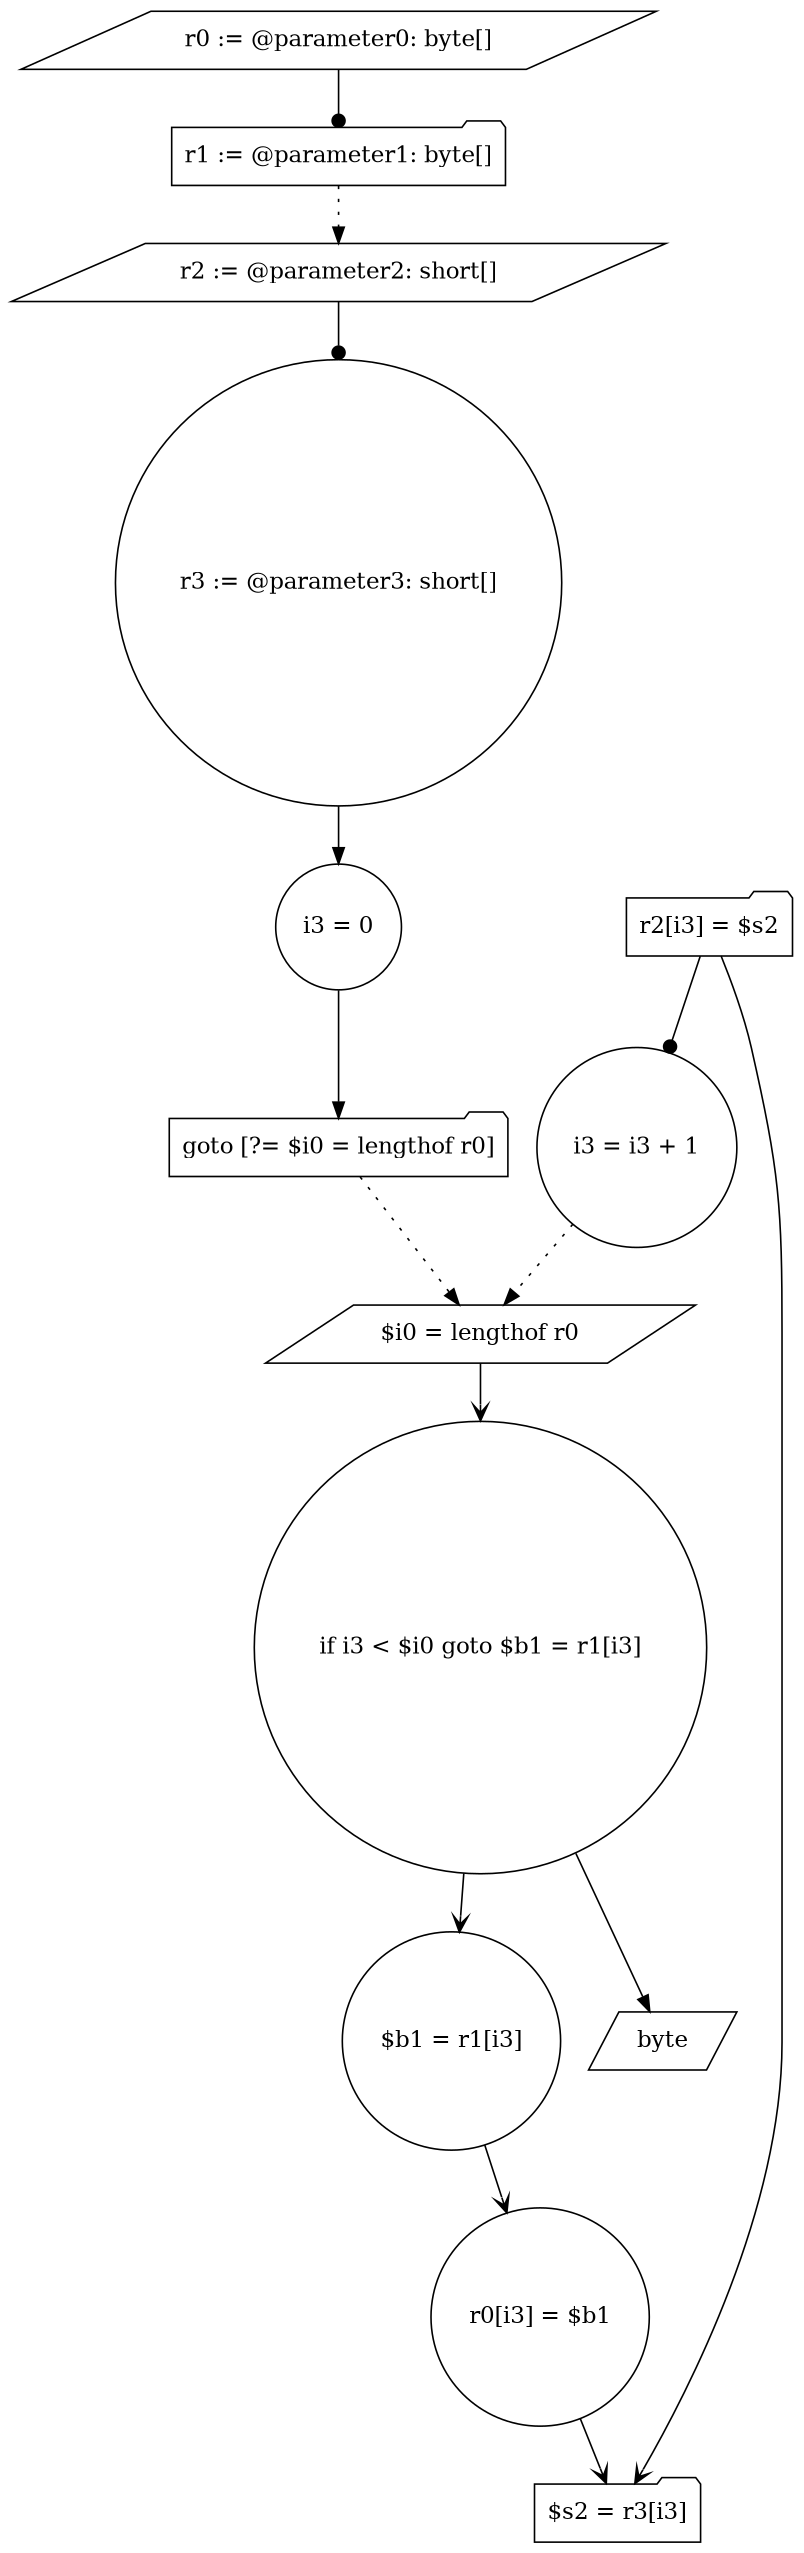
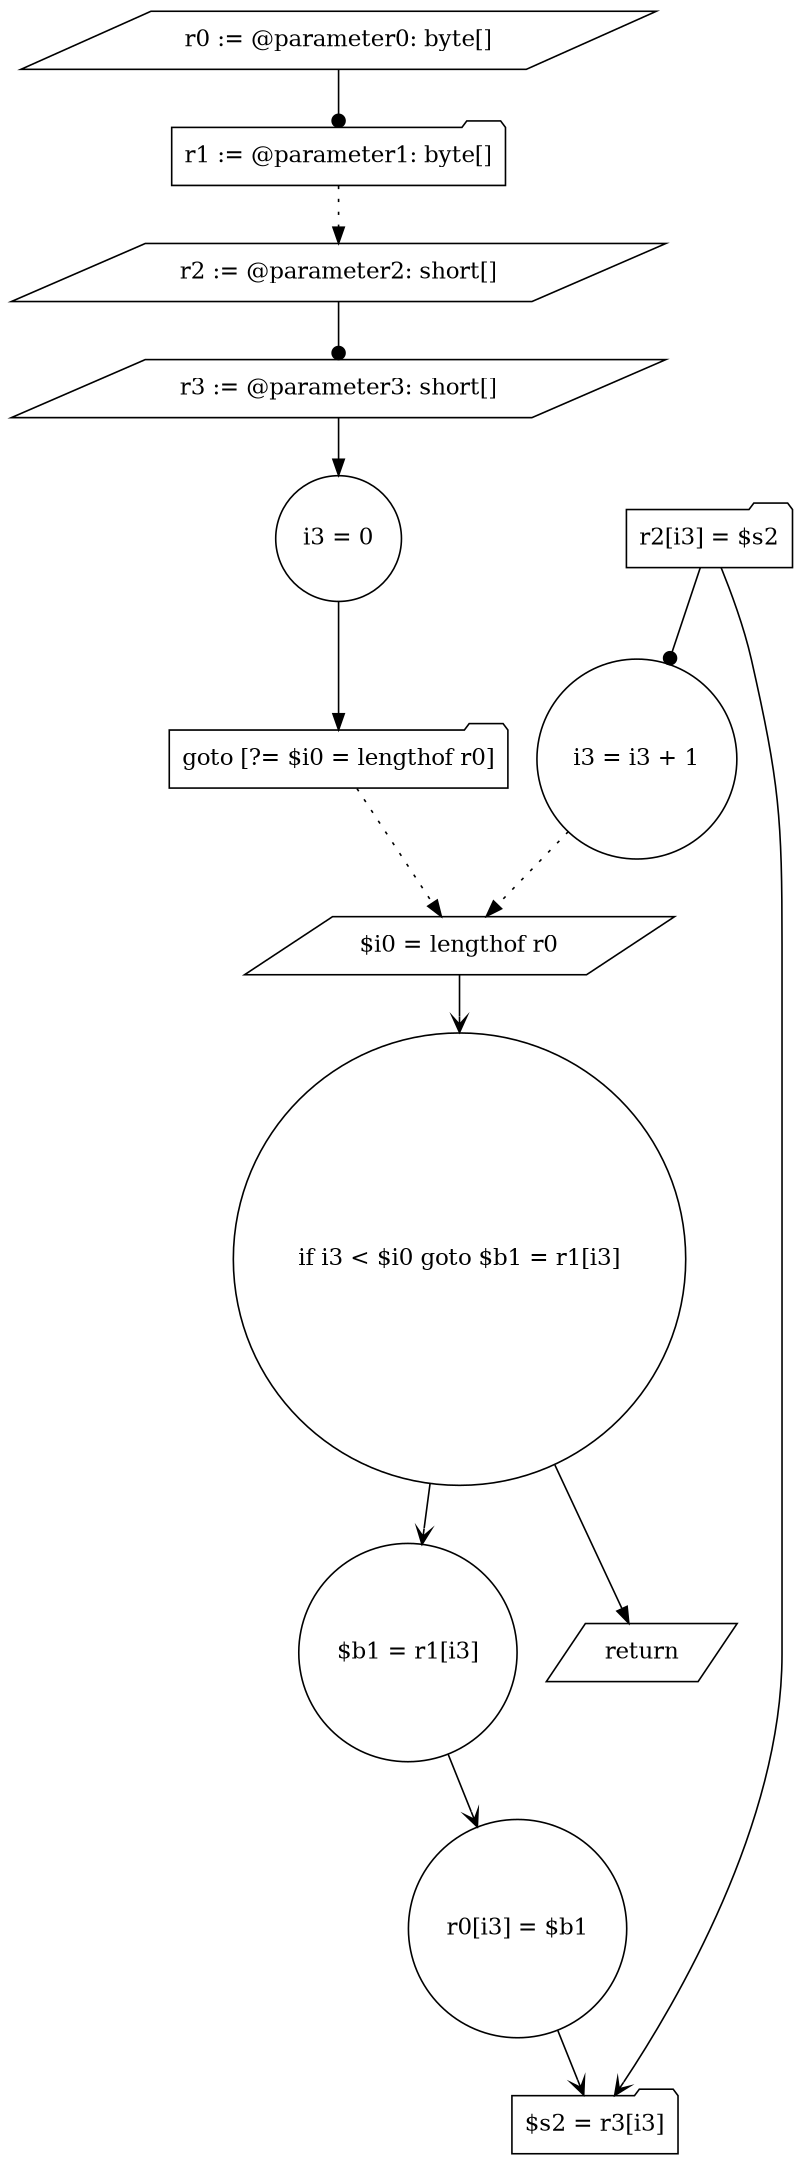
node "r3 := @parameter3: short[]": shape circle -> parallelogram
node "byte": label "byte" -> "return"
